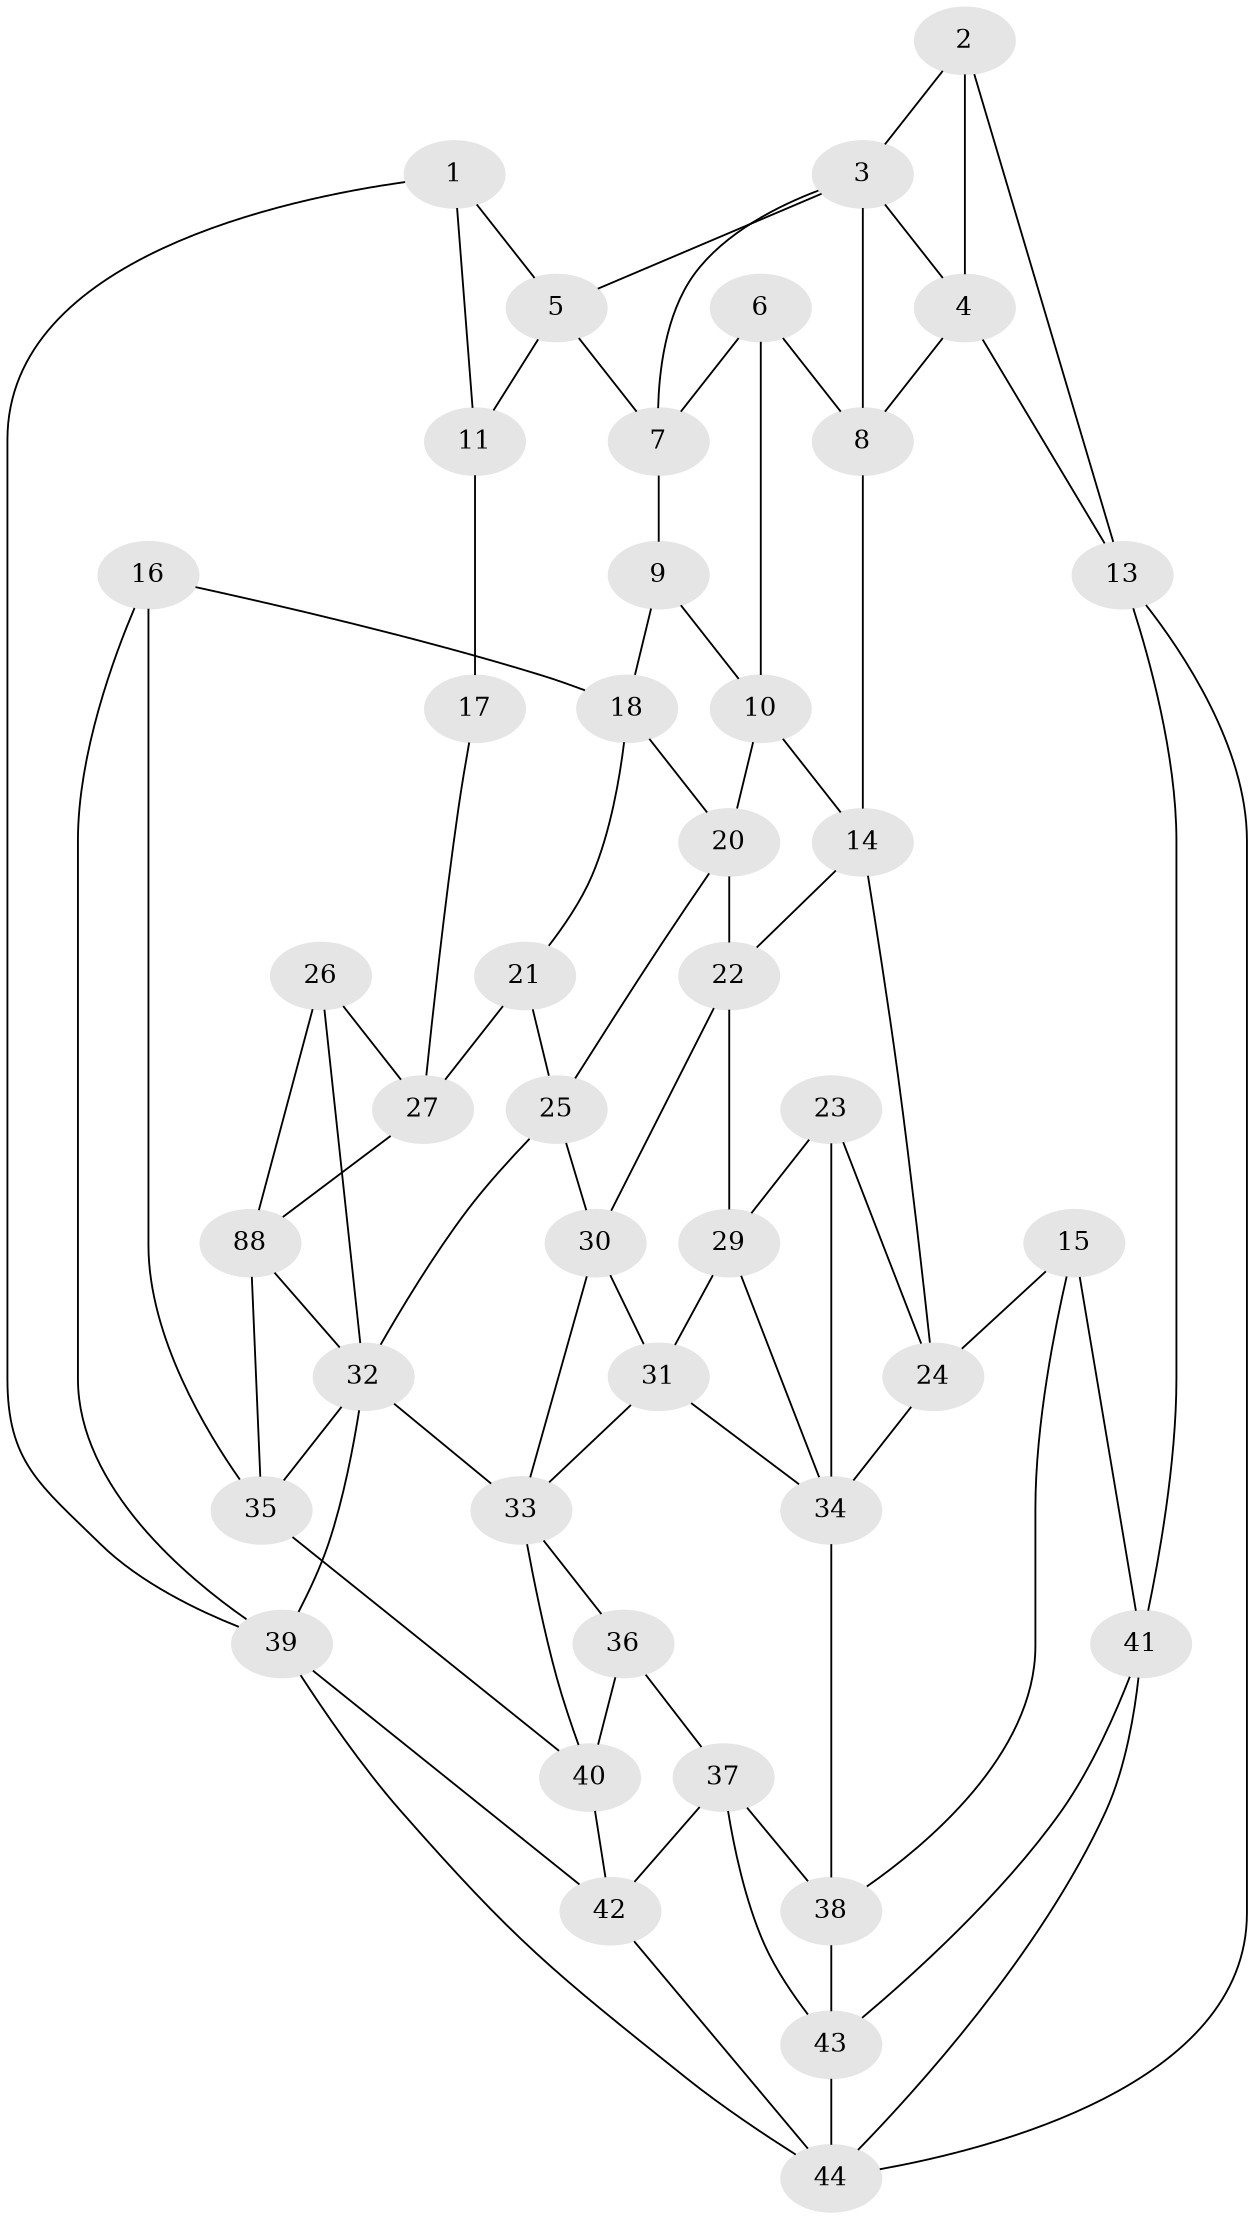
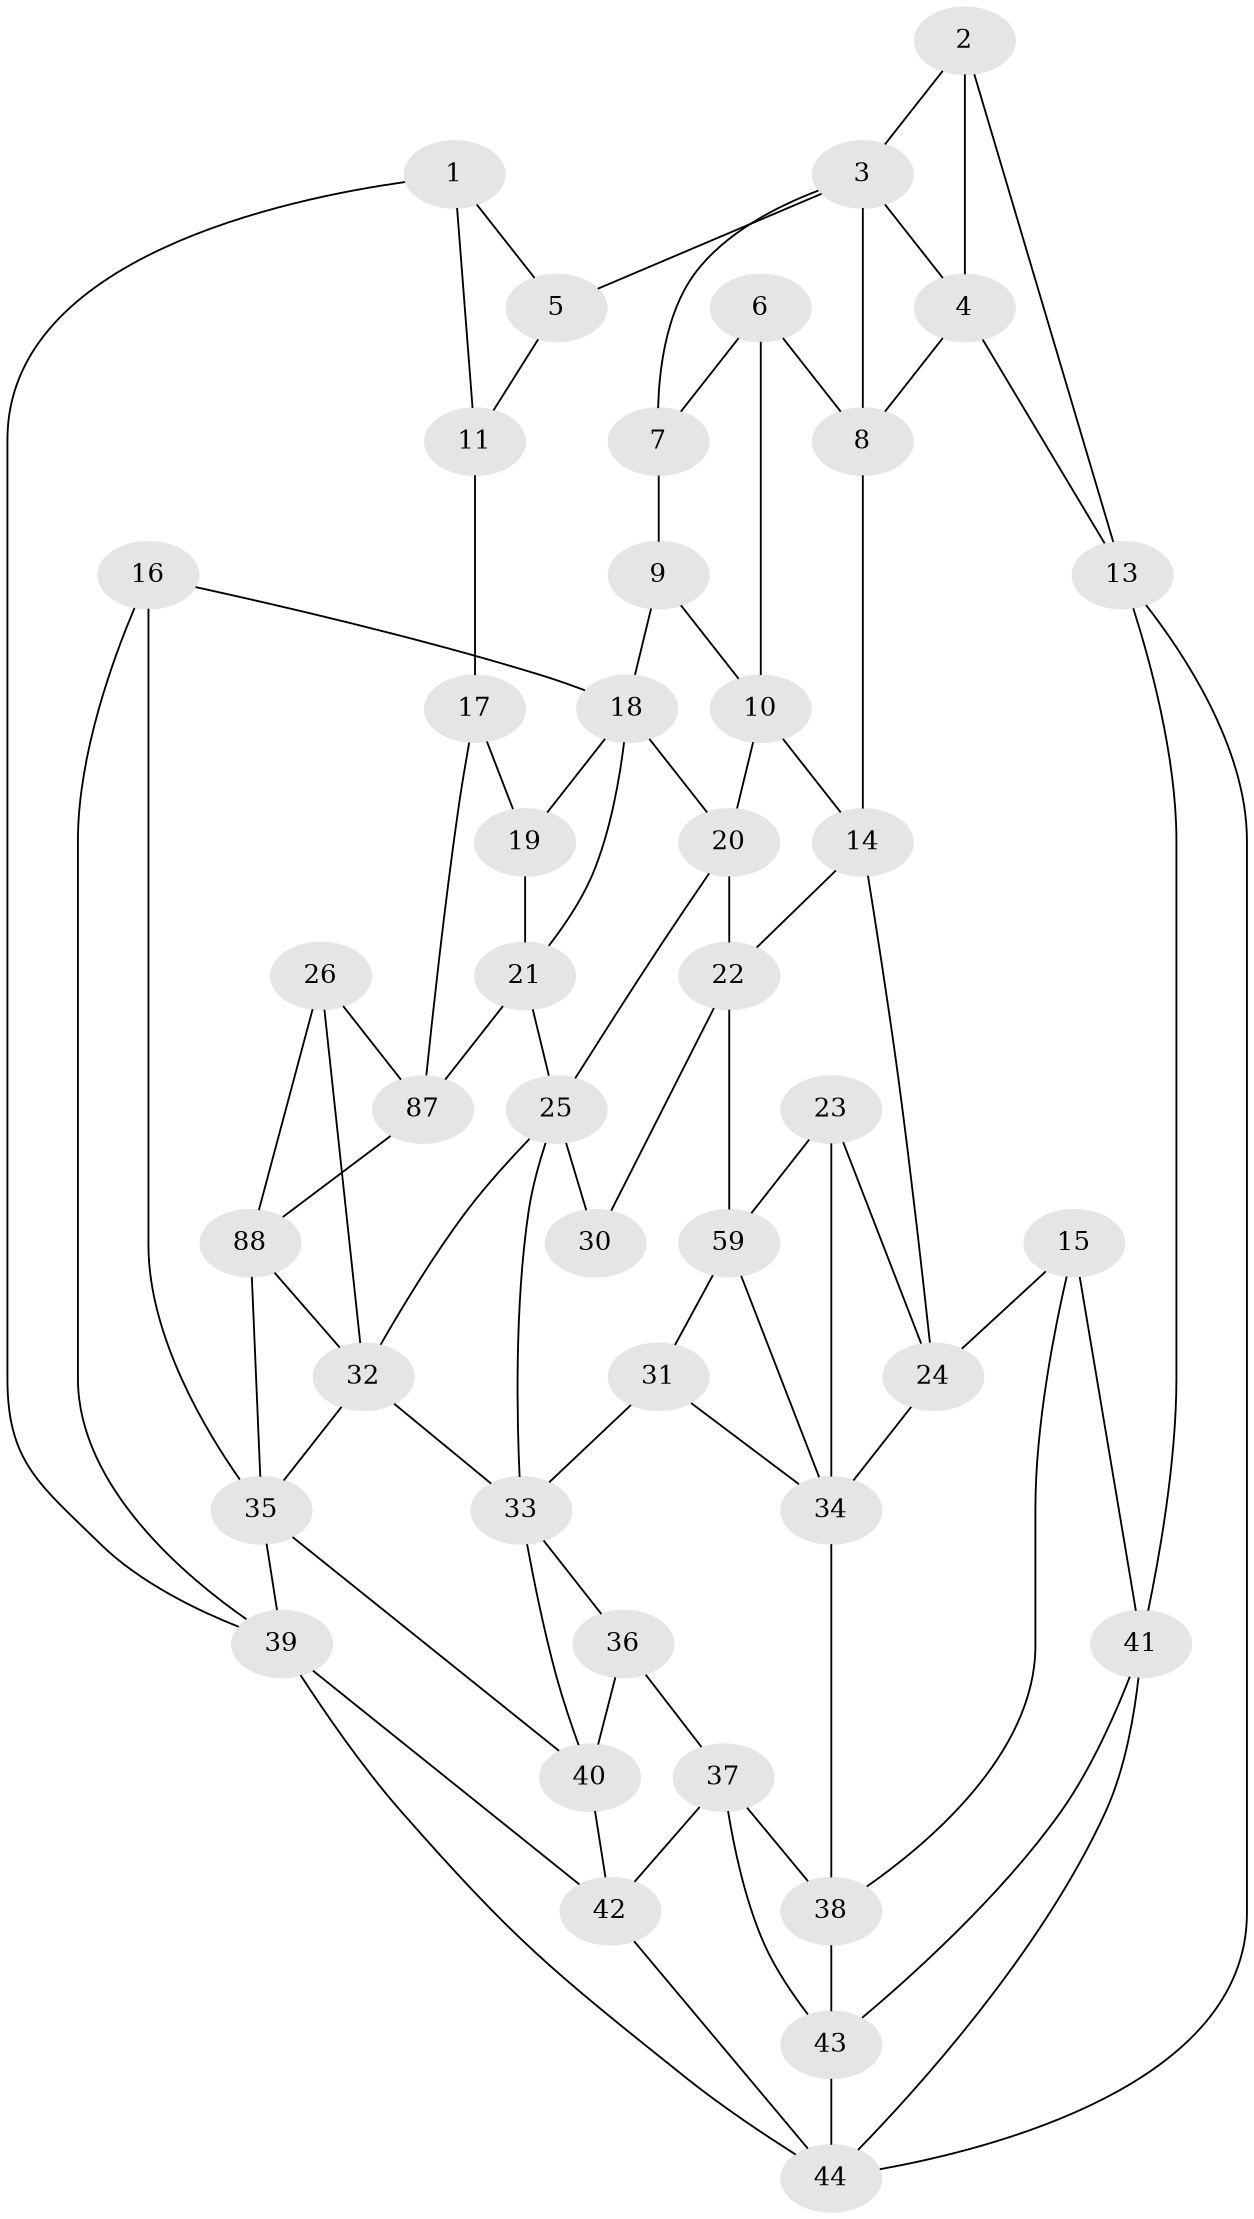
edge "5" -- "7": removed
node "19": added
node "27": label "27" -> "87"
node "29": label "29" -> "59"
edge "30" -- "31": removed
edge "30" -- "33": now "25" -- "33"
edge "32" -- "39": now "35" -- "39"
